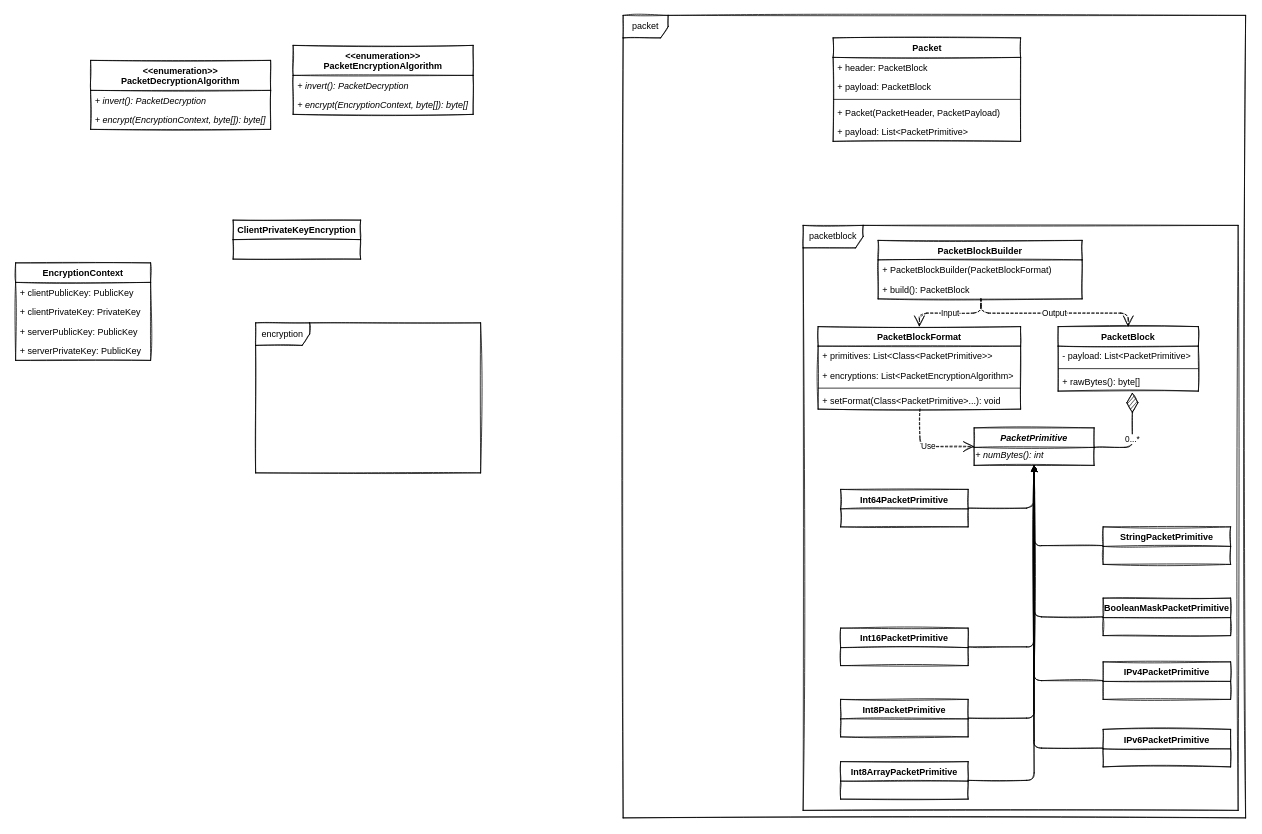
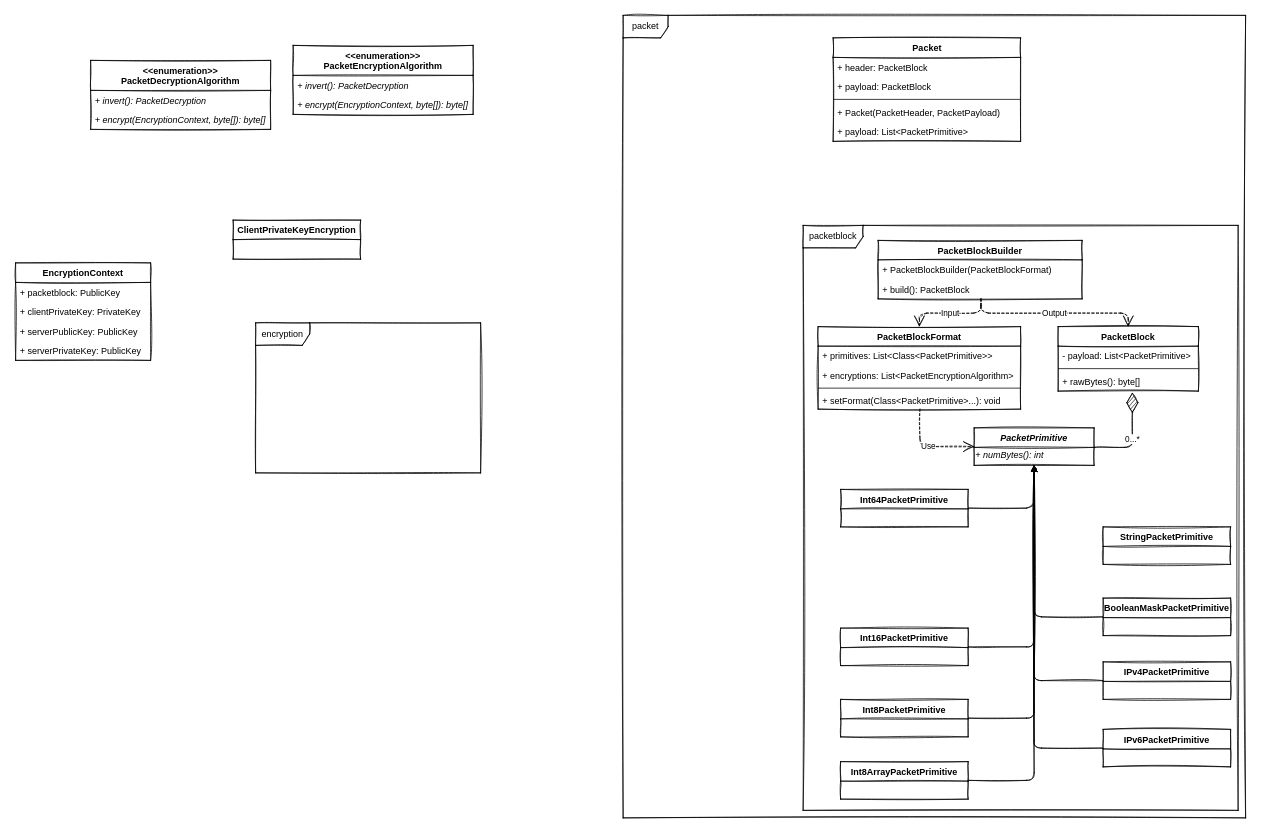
node "+ clientPublicKey: PublicKey": label "+ clientPublicKey: PublicKey" -> "+ packetblock: PublicKey"
edge "StringPacketPrimitive" -> "PacketPrimitive": removed
